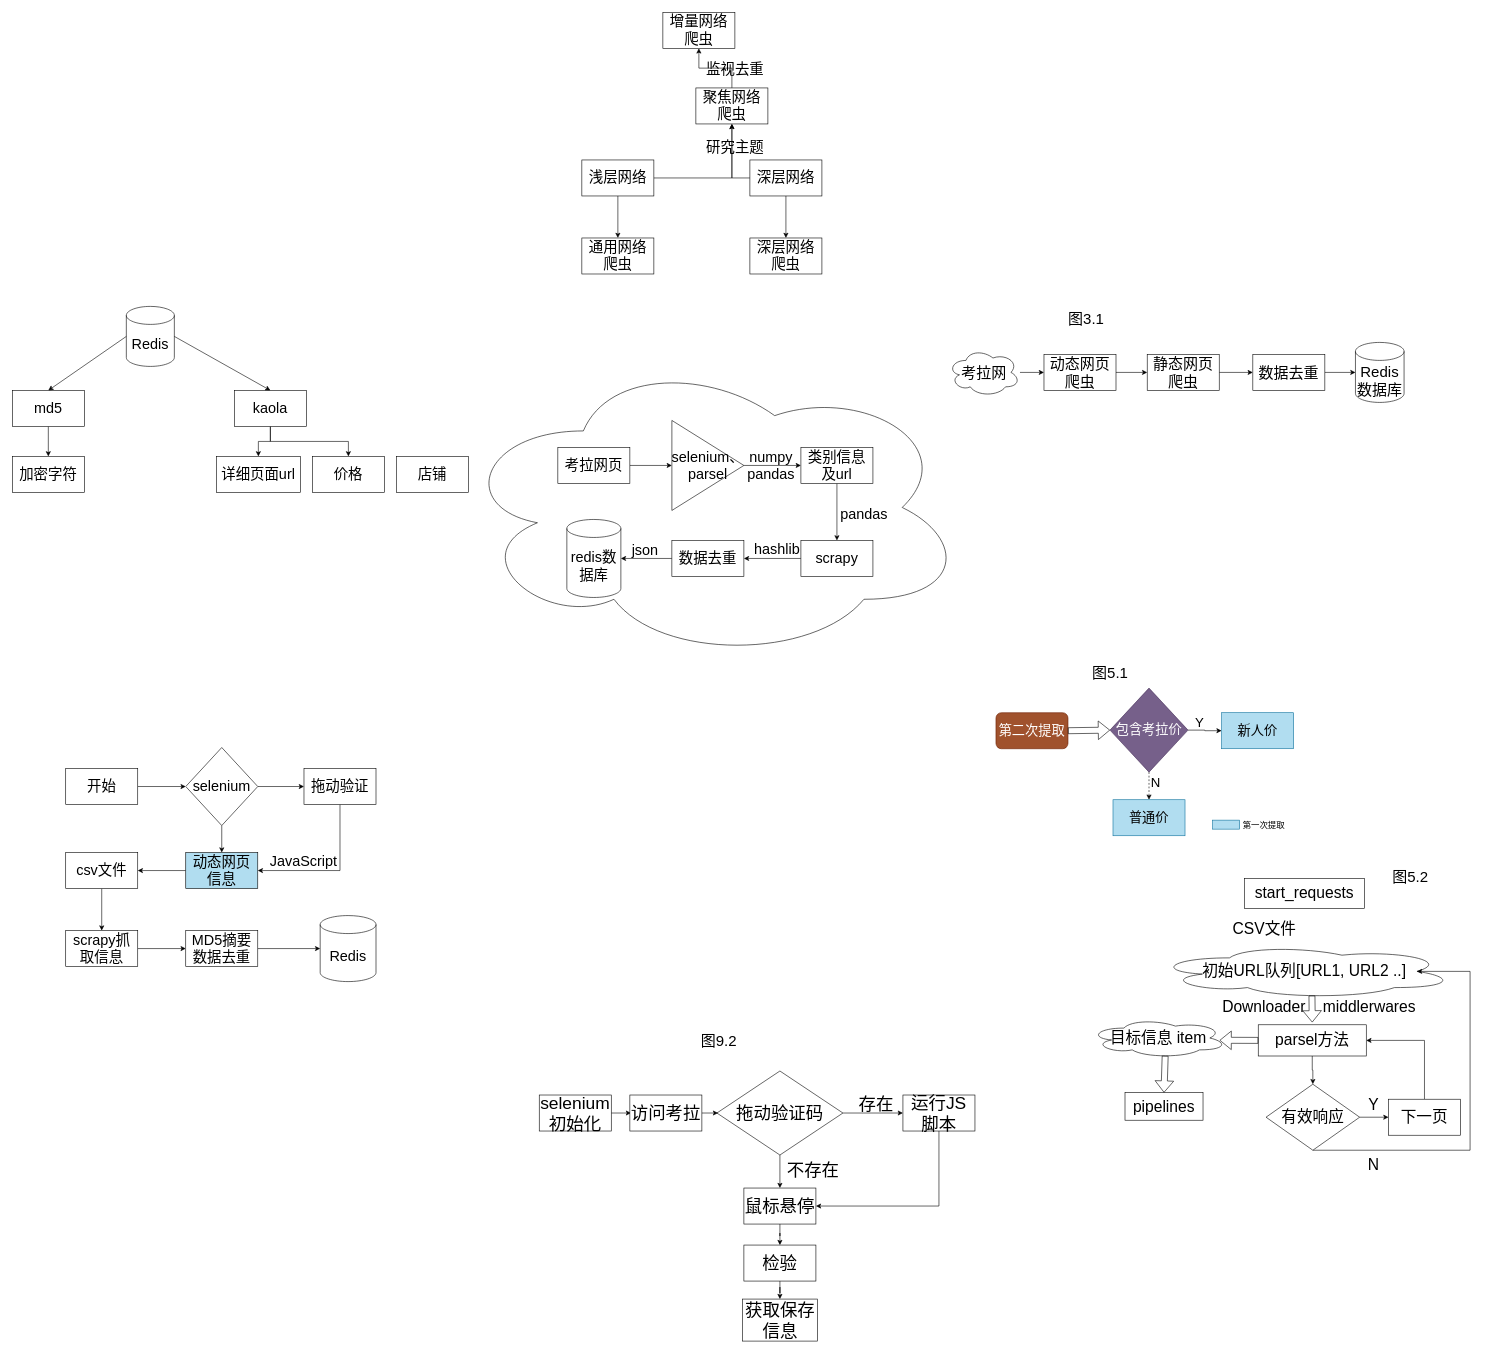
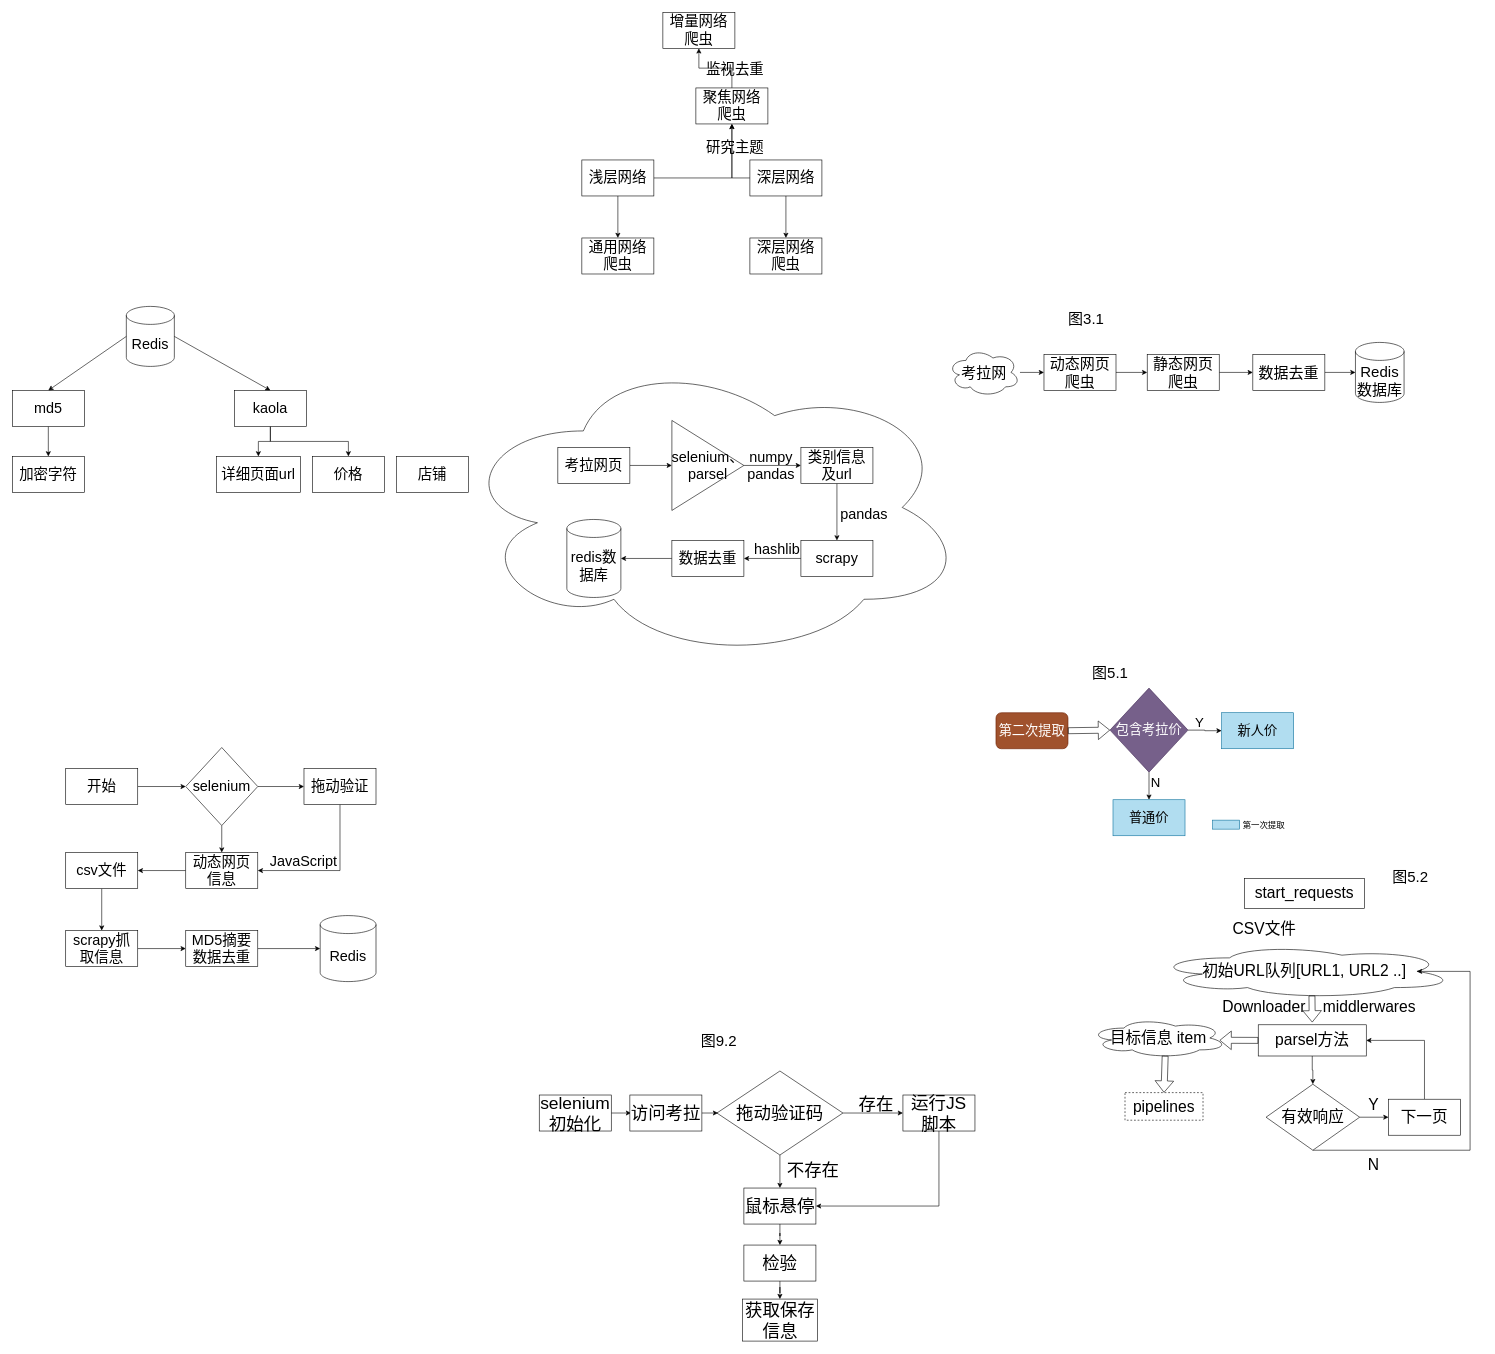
node "json": removed
edge "包含考拉价" -> "普通价": style dashed -> solid
node "动态网页信息": fillcolor #b1ddf0 -> #ffffff
node "pipelines": style solid -> dashed
